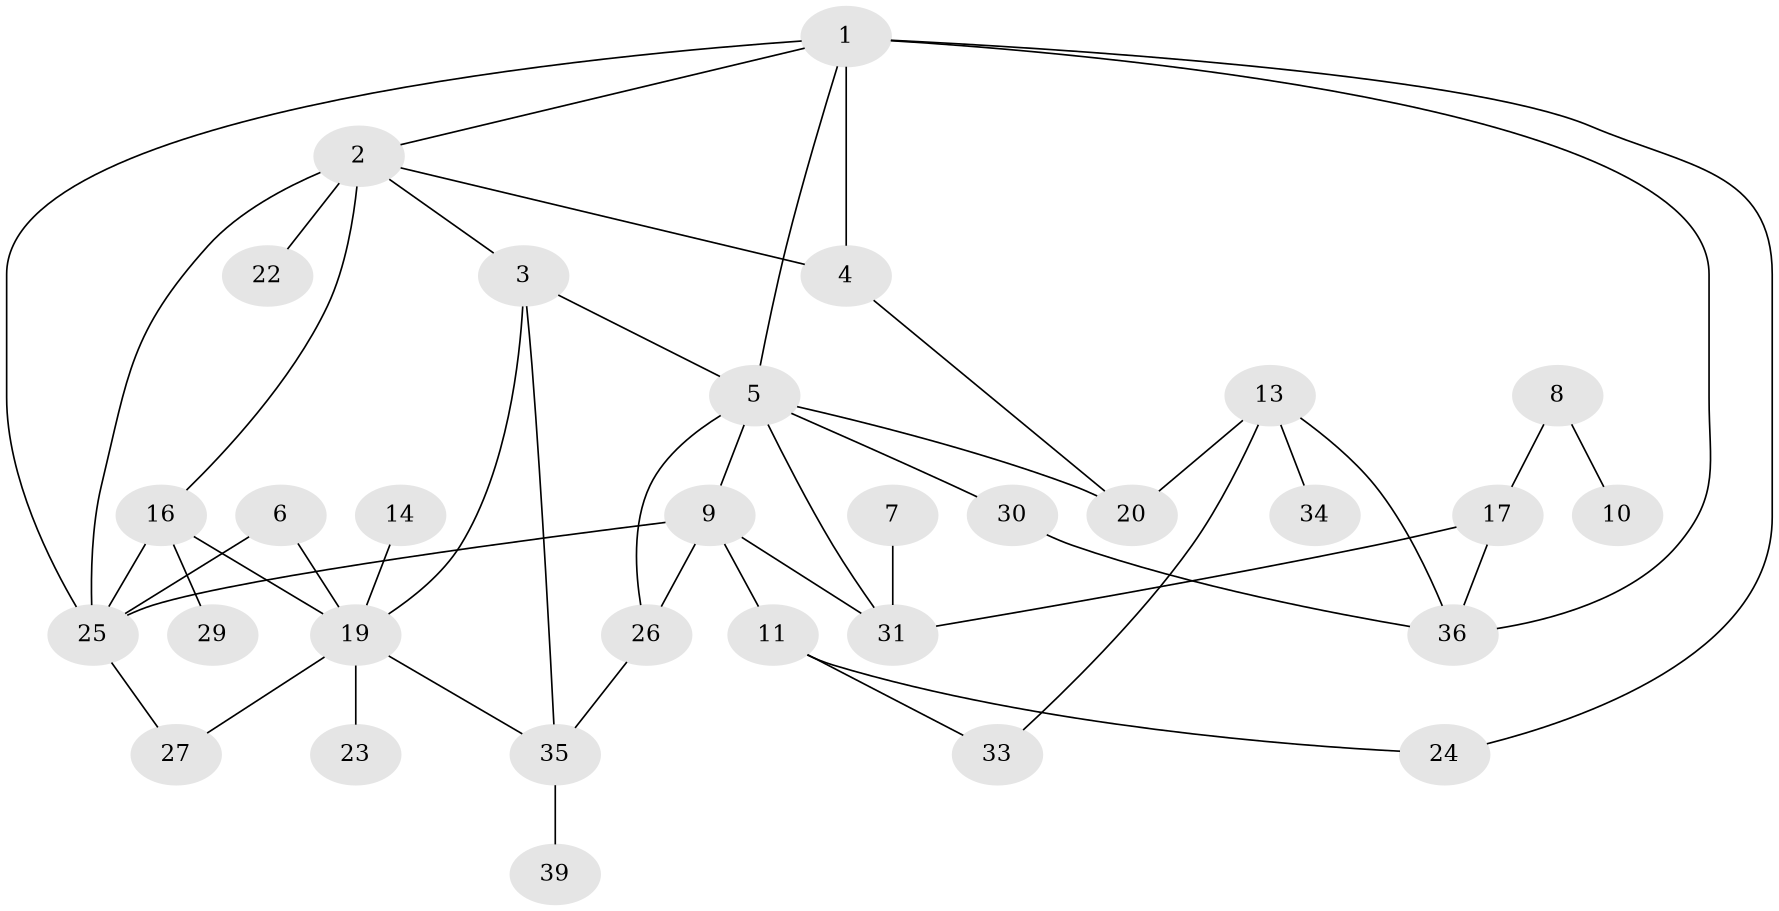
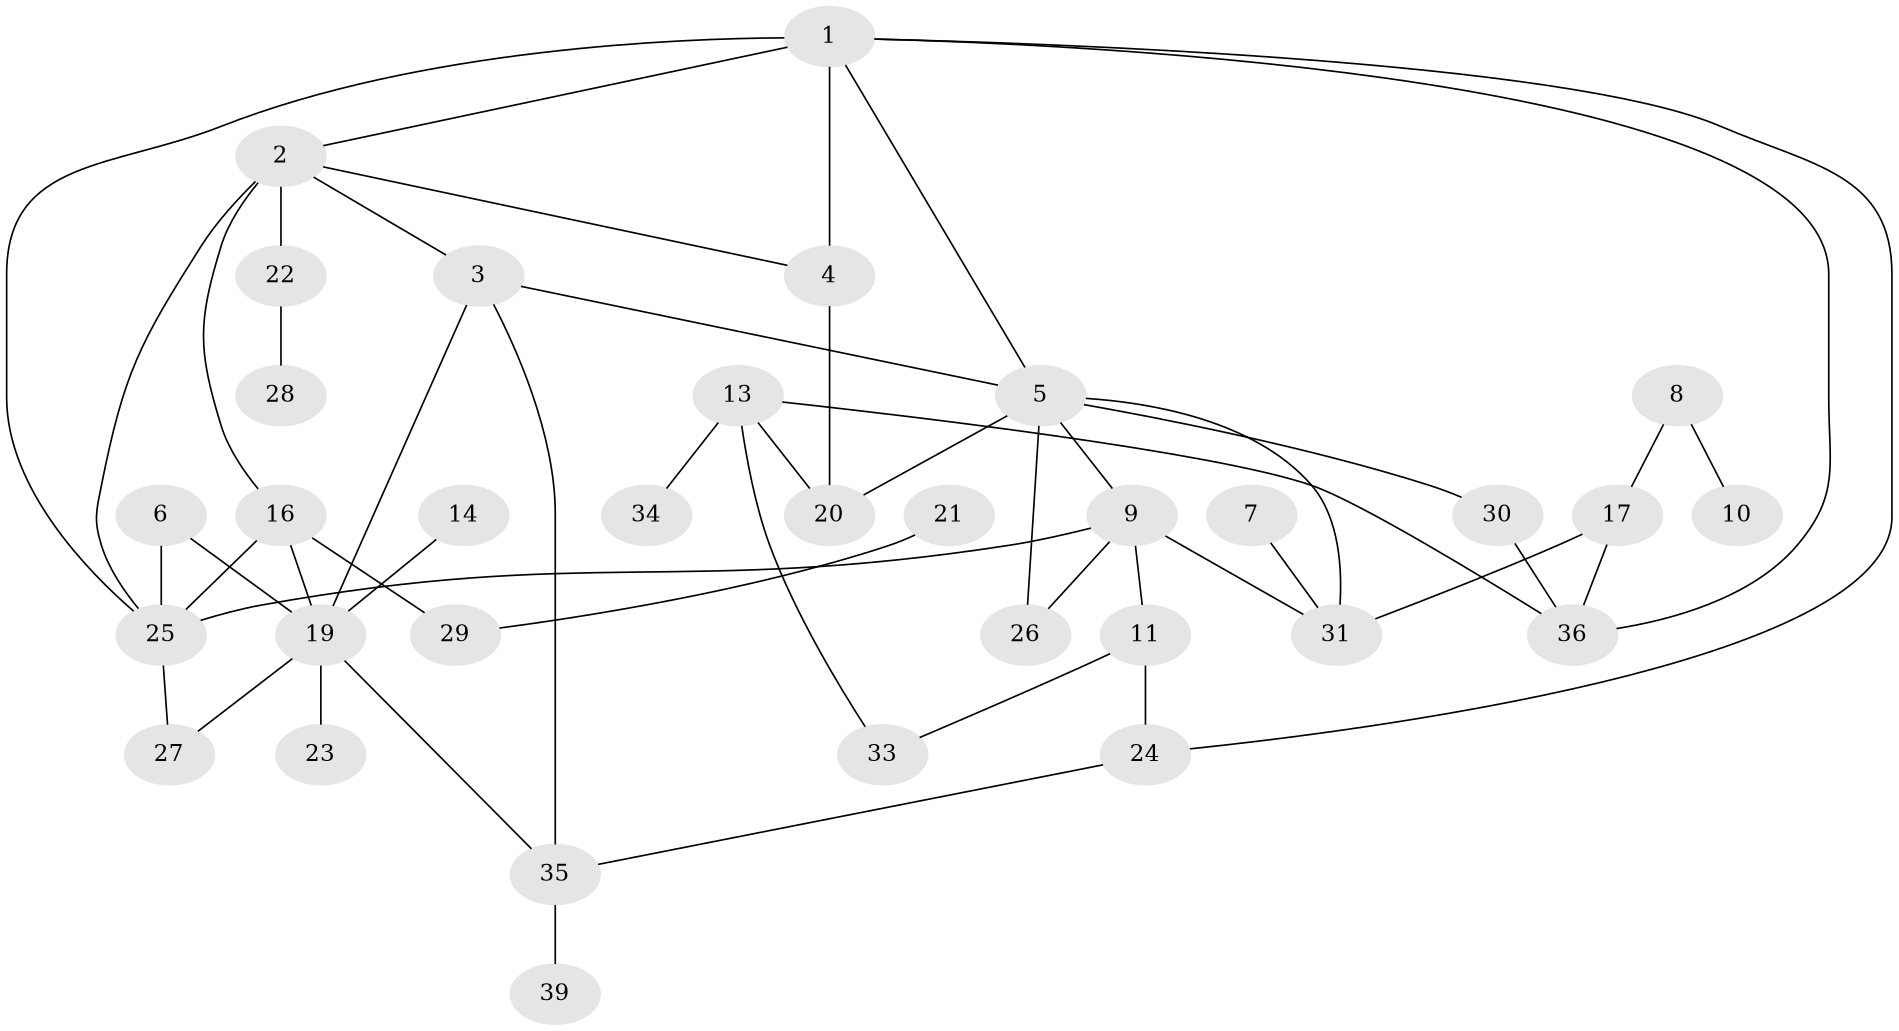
node "28": added
node "21": added
edge "26" -- "35": now "24" -- "35"
